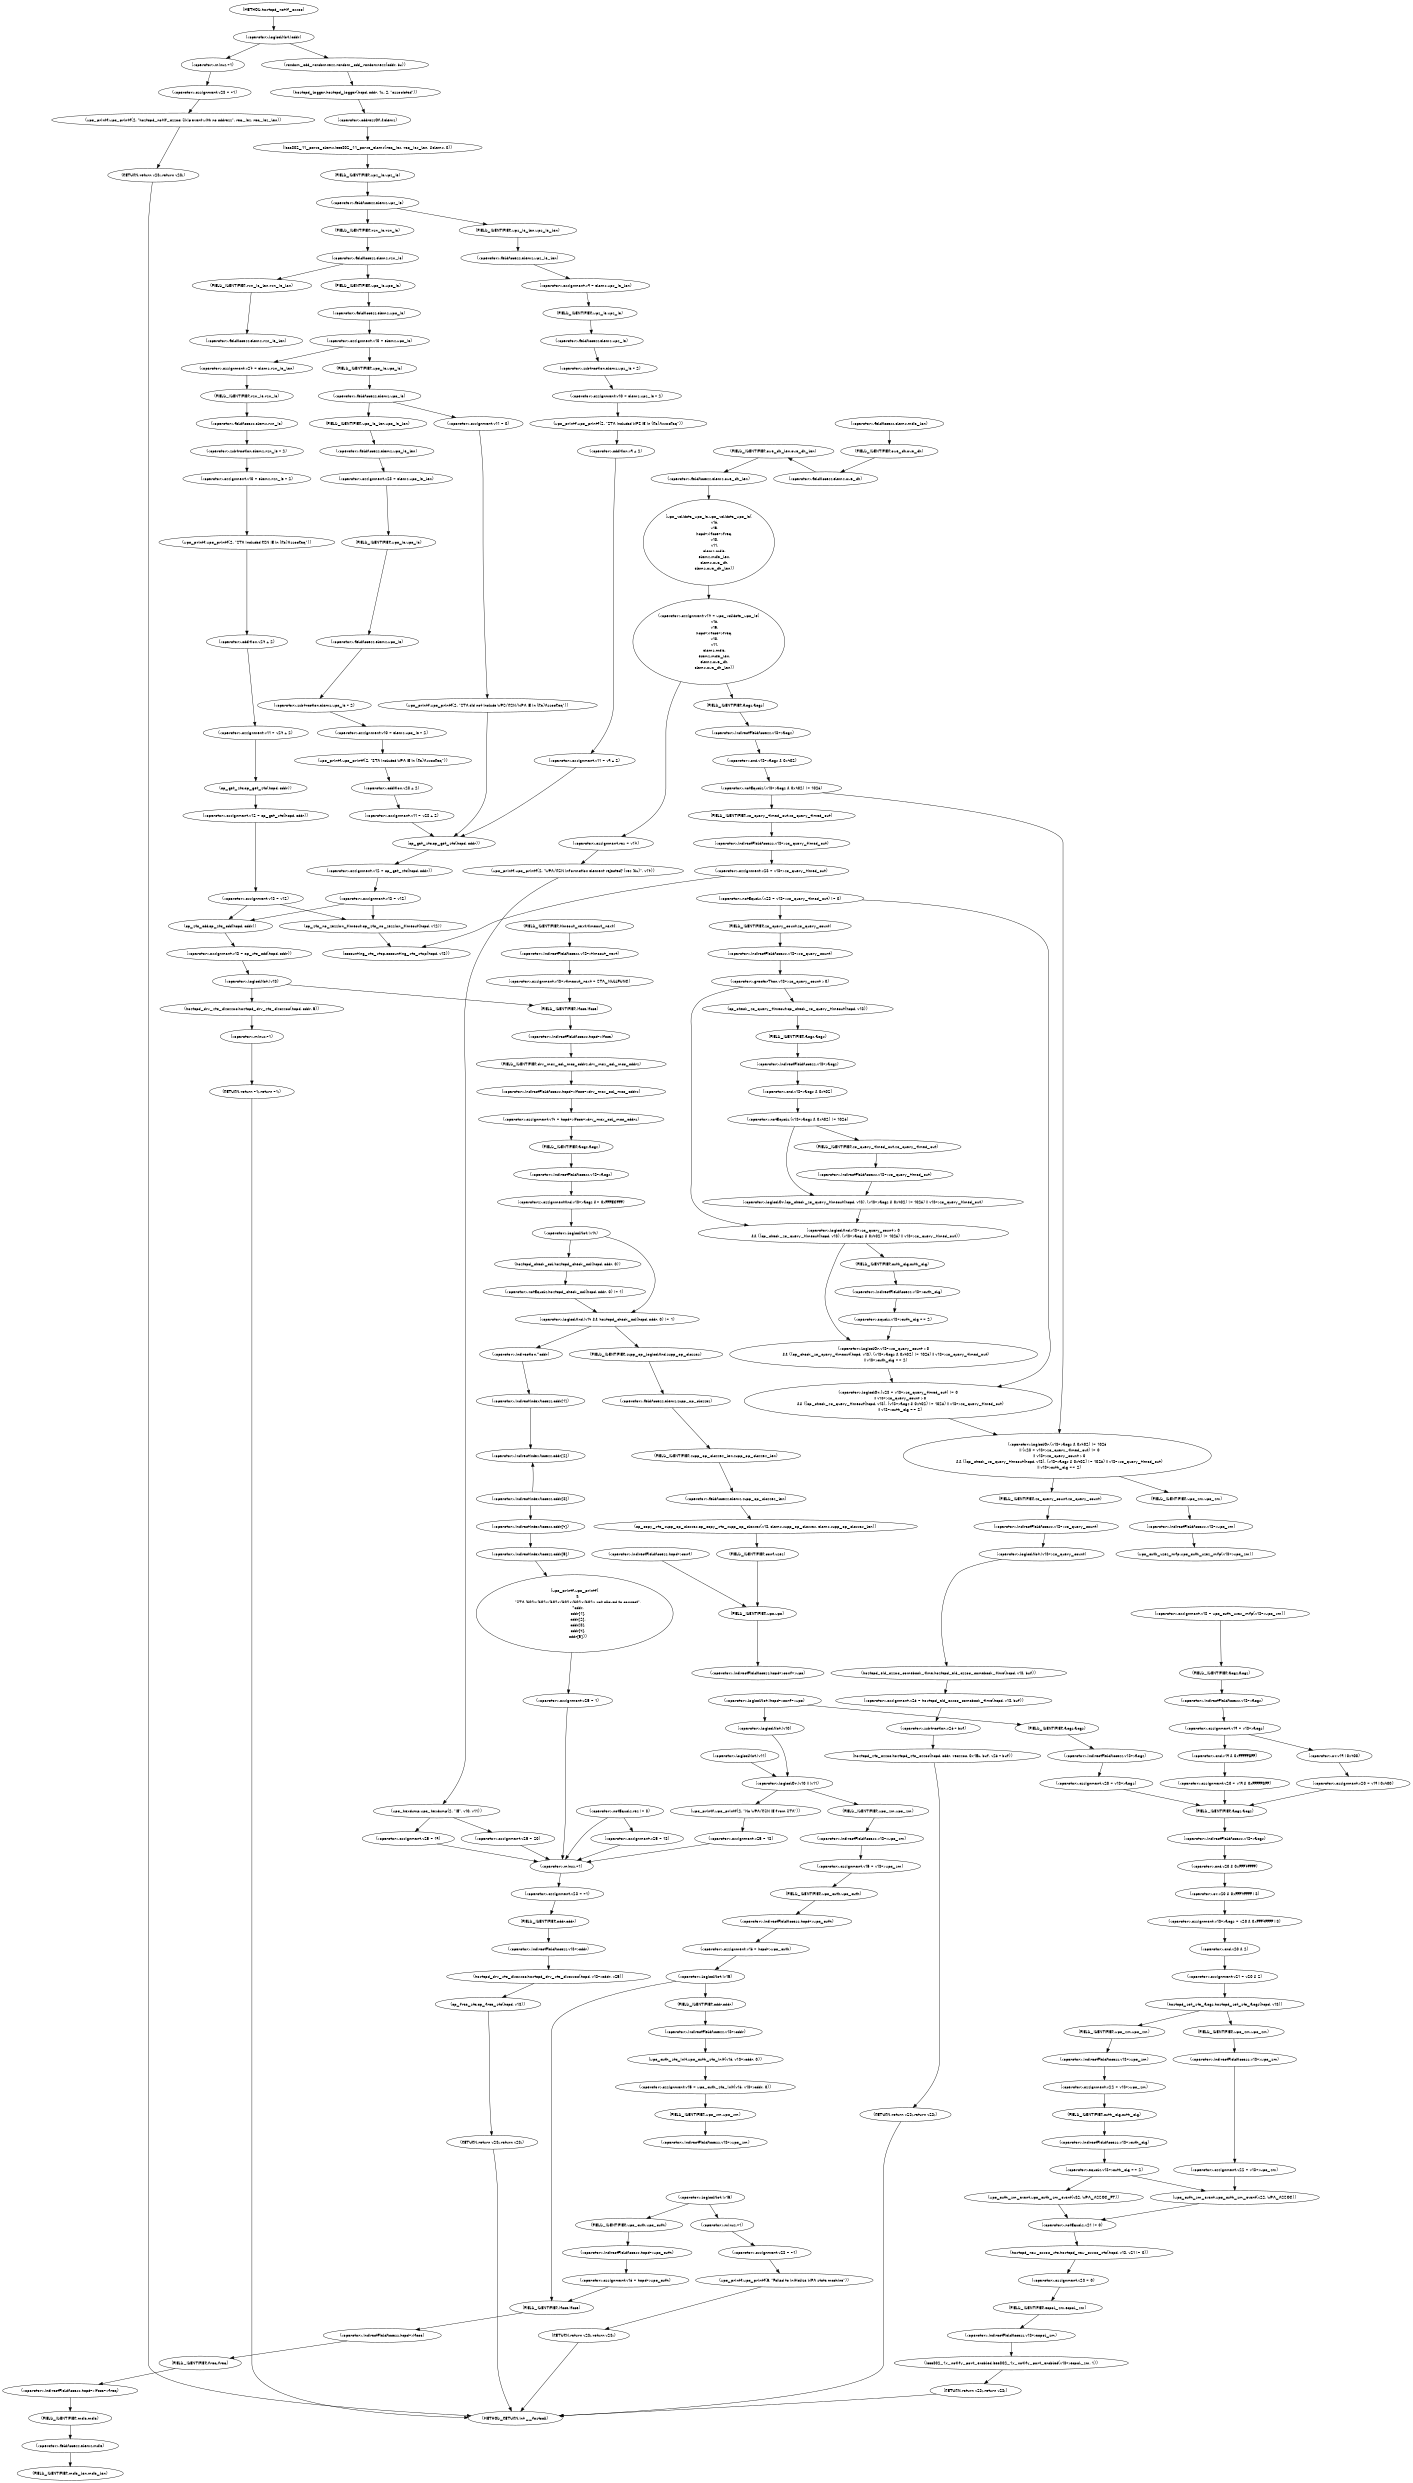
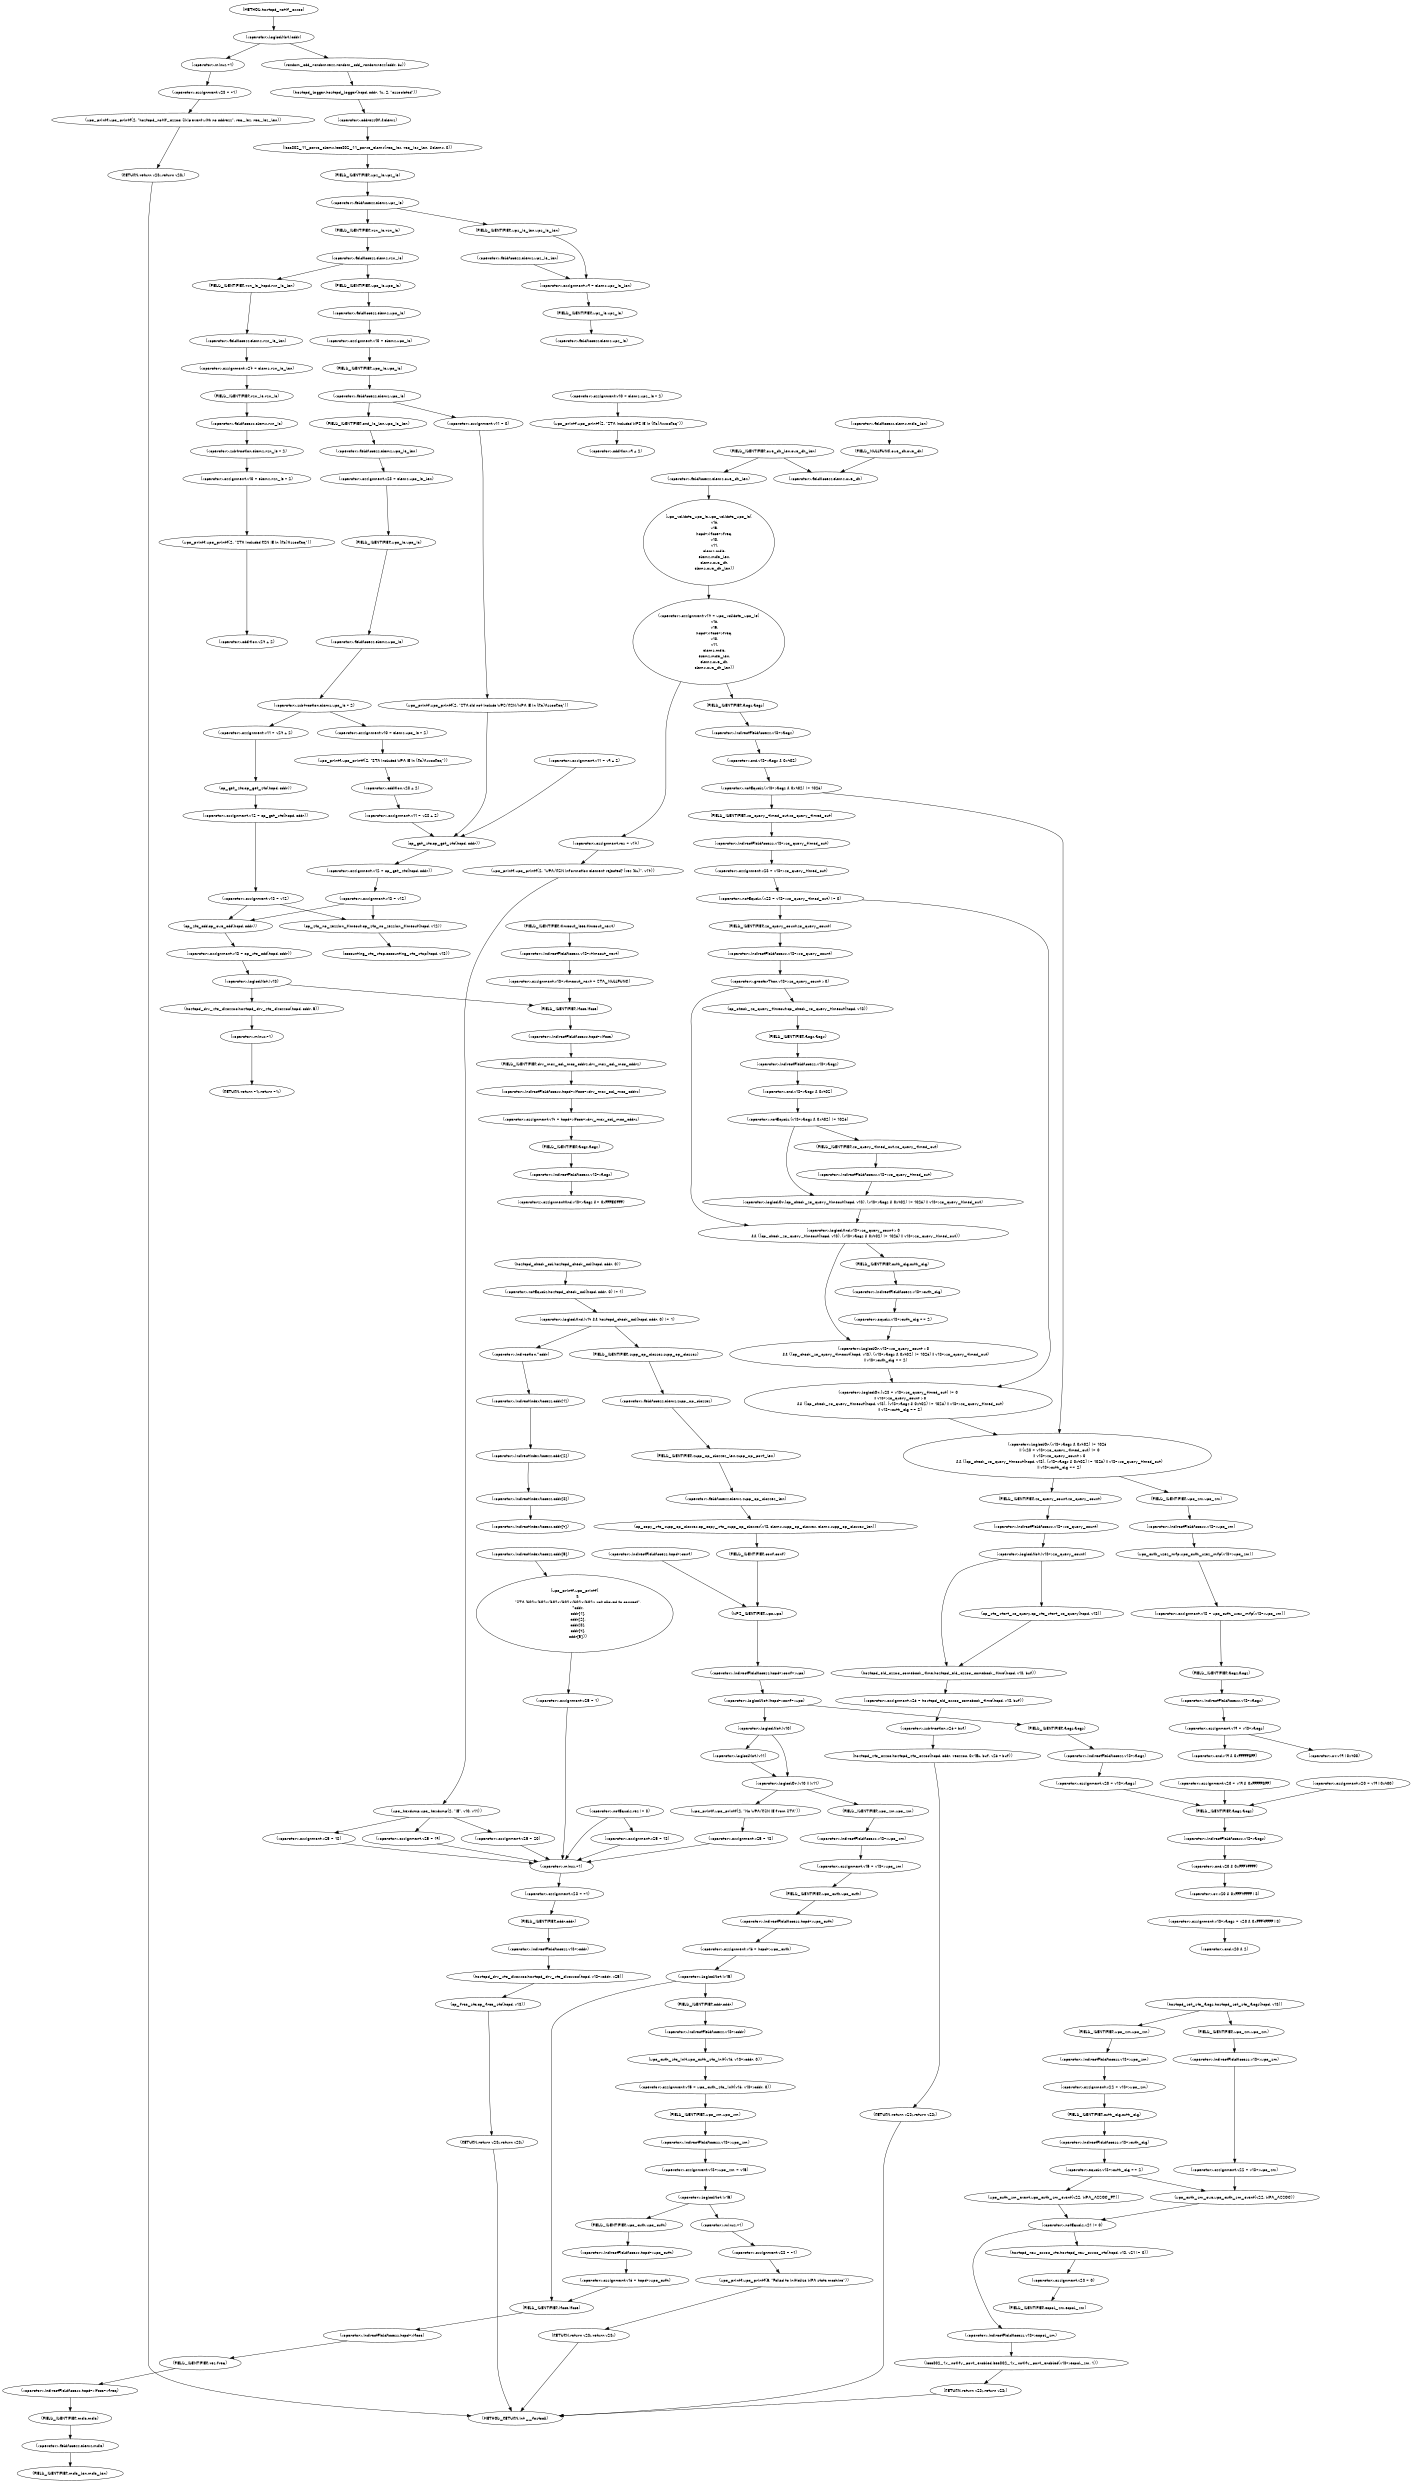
edge "(FIELD_IDENTIFIER,wps_ie_len,wps_ie_len)" -> "(<operator>.fieldAccess,elems.wps_ie_len)": now "(FIELD_IDENTIFIER,wps_ie_len,wps_ie_len)" -> "(<operator>.assignment,v9 = elems.wps_ie_len)"
node "(FIELD_IDENTIFIER,rsn_ie_len,rsn_ie_len)": label "(FIELD_IDENTIFIER,rsn_ie_len,rsn_ie_len)" -> "(FIELD_IDENTIFIER,rsn_ie_hapd,rsn_ie_len)"
edge "(<operator>.assignment,v10 = elems.wpa_ie)" -> "(<operator>.assignment,v27 = elems.rsn_ie_len)": now "(<operator>.fieldAccess,elems.rsn_ie_len)" -> "(<operator>.assignment,v27 = elems.rsn_ie_len)"
node "(<operator>.subtraction,elems.wps_ie - 2)": removed
node "(FIELD_IDENTIFIER,wpa_ie_len,wpa_ie_len)": label "(FIELD_IDENTIFIER,wpa_ie_len,wpa_ie_len)" -> "(FIELD_IDENTIFIER,and_ie_len,wpa_ie_len)"
node "(FIELD_IDENTIFIER,owe_dh,owe_dh)": label "(FIELD_IDENTIFIER,owe_dh,owe_dh)" -> "(FIELD_NULLFUNC,owe_dh,owe_dh)"
edge "(<operator>.fieldAccess,elems.owe_dh)" -> "(FIELD_IDENTIFIER,owe_dh_len,owe_dh_len)": reversed
edge "(<operator>.addition,v9 + 2)" -> "(<operator>.assignment,v11 = v9 + 2)": removed
edge "(<operator>.addition,v27 + 2)" -> "(<operator>.assignment,v11 = v27 + 2)": now "(<operator>.subtraction,elems.wpa_ie - 2)" -> "(<operator>.assignment,v11 = v27 + 2)"
edge "(<operator>.assignment,v23 = v13->sa_query_timed_out)" -> "(accounting_sta_stop,accounting_sta_stop(hapd, v13))": now "(<operator>.assignment,v23 = v13->sa_query_timed_out)" -> "(<operator>.notEquals,(v23 = v13->sa_query_timed_out) != 0)"
node "(ap_sta_add,ap_sta_add(hapd, addr))": label "(ap_sta_add,ap_sta_add(hapd, addr))" -> "(ap_sta_add,ap_owe_add(hapd, addr))"
node "(FIELD_IDENTIFIER,timeout_next,timeout_next)": label "(FIELD_IDENTIFIER,timeout_next,timeout_next)" -> "(FIELD_IDENTIFIER,timeout_ieee,timeout_next)"
node "(<operator>.logicalNot,!v14)": removed
node "(FIELD_IDENTIFIER,supp_op_logicalAnd,supp_op_classes)": label "(FIELD_IDENTIFIER,supp_op_logicalAnd,supp_op_classes)" -> "(FIELD_IDENTIFIER,supp_op_classes,supp_op_classes)"
node "(FIELD_IDENTIFIER,supp_op_classes_len,supp_op_classes_len)": label "(FIELD_IDENTIFIER,supp_op_classes_len,supp_op_classes_len)" -> "(FIELD_IDENTIFIER,supp_op_classes_len,supp_op_port_len)"
edge "(<operator>.indirectIndexAccess,addr[3])" -> "(<operator>.indirectIndexAccess,addr[2])": reversed
edge "(<operator>.indirectIndexAccess,addr[4])" -> "(<operator>.indirectIndexAccess,addr[5])": removed
node "(FIELD_IDENTIFIER,conf,uses)": label "(FIELD_IDENTIFIER,conf,uses)" -> "(FIELD_IDENTIFIER,conf,conf)"
edge "(wpa_auth_uses_mfp,wpa_auth_uses_mfp(v13->wpa_sm))" -> "(<operator>.assignment,v18 = wpa_auth_uses_mfp(v13->wpa_sm))": added
node "(FIELD_IDENTIFIER,wpa,wpa)": label "(FIELD_IDENTIFIER,wpa,wpa)" -> "(WPS_IDENTIFIER,wpa,wpa)"
node "(ap_sta_start_sa_query,ap_sta_start_sa_query(hapd, v13))": added
edge "(<operator>.indirectFieldAccess,hapd->conf->wpa)" -> "(<operator>.logicalNot,!hapd->conf->wpa)": added
edge "(<operator>.logicalNot,!v10)" -> "(<operator>.logicalNot,!v11)": added
edge "(<operator>.and,v19 & 0xFFFFFBFF)" -> "(<operator>.assignment,v20 = v19 & 0xFFFFFBFF)": removed
edge "(<operator>.or,v19 | 0x400)" -> "(<operator>.assignment,v20 = v19 | 0x400)": removed
node "(<operator>.assignment,v25 = 18)": added
edge "(RETURN,return -1;,return -1;)" -> "(METHOD_RETURN,int __fastcall)": removed
edge "(<operator>.or,v20 & 0xFFF7FFFF | 3)" -> "(<operator>.assignment,v13->flags = v20 & 0xFFF7FFFF | 3)": removed
node "(<operator>.assignment,v21 = v20 & 2)": removed
node "(<operator>.assignment,v13->wpa_sm = v15)": added
node "(wpa_auth_sm_event,wpa_auth_sm_event(v32, WPA_ASSOC_FT))": label "(wpa_auth_sm_event,wpa_auth_sm_event(v32, WPA_ASSOC_FT))" -> "(wpa_auth_sm_event,wpa_auth_sm_event(v22, WPA_ASSOC_FT))"
node "(wpa_auth_sm_event,wpa_auth_sm_event(v22, WPA_ASSOC))": label "(wpa_auth_sm_event,wpa_auth_sm_event(v22, WPA_ASSOC))" -> "(wpa_auth_sm_owe,wpa_auth_sm_event(v22, WPA_ASSOC))"
edge "(FIELD_IDENTIFIER,eapol_sm,eapol_sm)" -> "(<operator>.indirectFieldAccess,v13->eapol_sm)": now "(<operator>.notEquals,v21 != 0)" -> "(<operator>.indirectFieldAccess,v13->eapol_sm)"
node "(FIELD_IDENTIFIER,freq,freq)": label "(FIELD_IDENTIFIER,freq,freq)" -> "(FIELD_IDENTIFIER,res,freq)"
